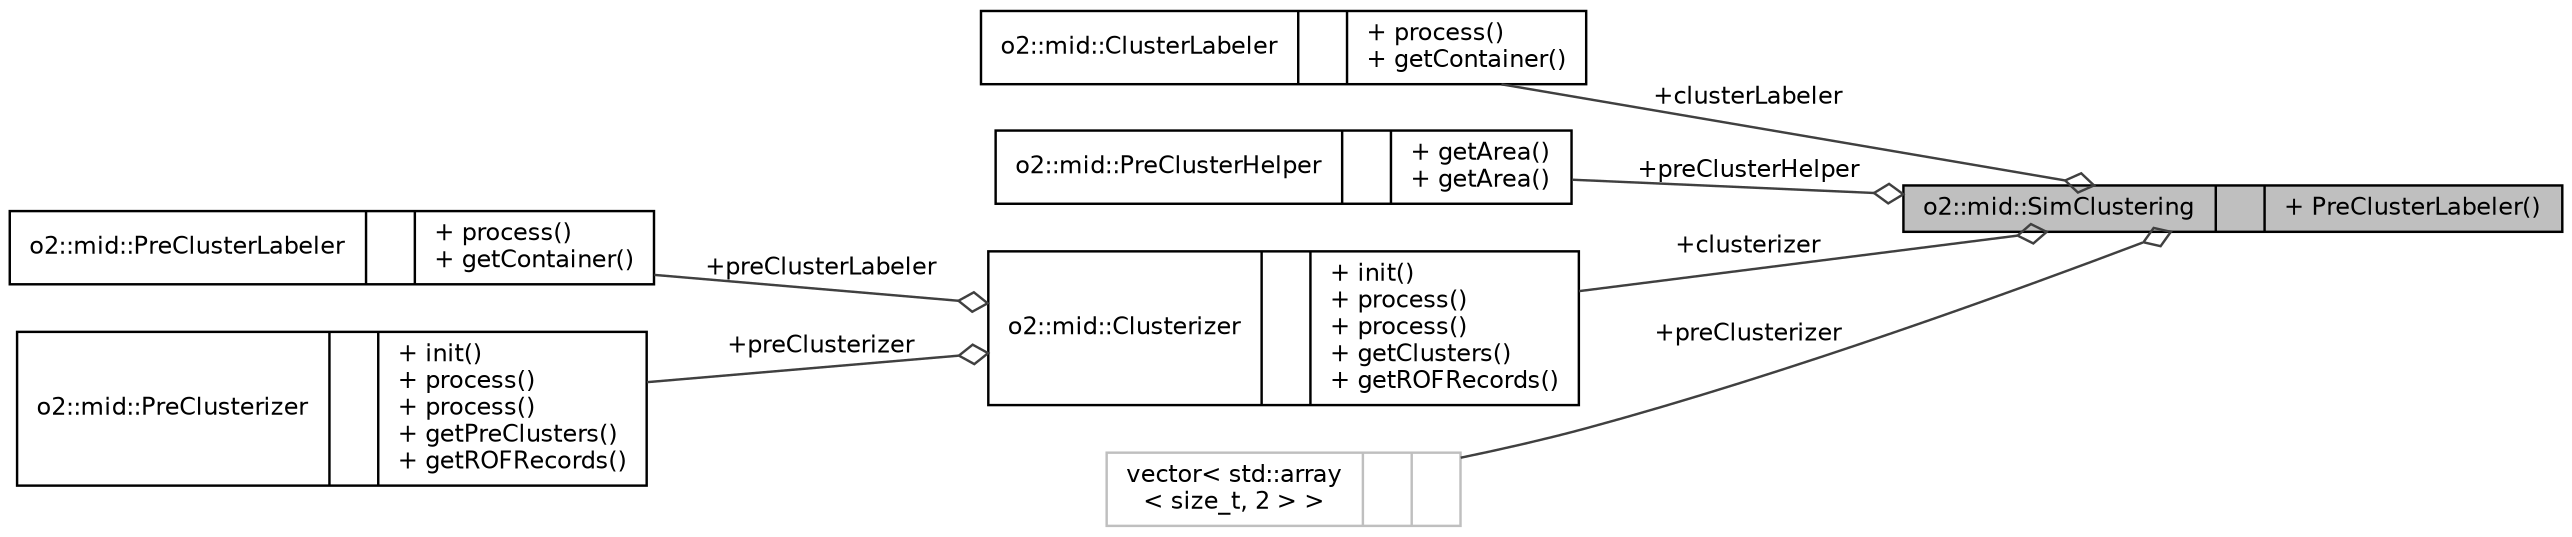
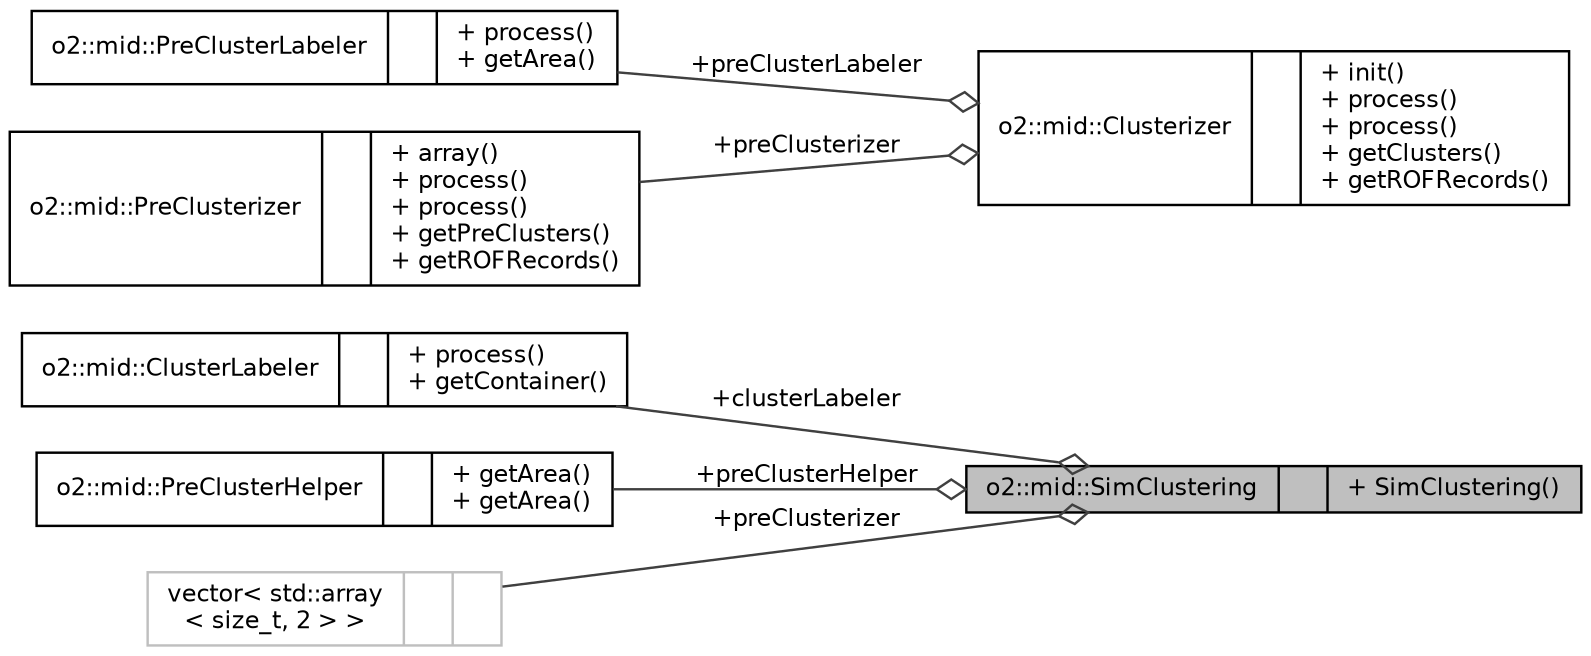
node "o2::mid::SimClustering": text "+ PreClusterLabeler()" -> "+ SimClustering()"
node "o2::mid::PreClusterLabeler": text "+ getContainer()" -> "+ getArea()"
edge "o2::mid::Clusterizer" -> "o2::mid::SimClustering": removed, label "+clusterizer"
node "o2::mid::PreClusterizer": text "+ init()" -> "+ array()"
